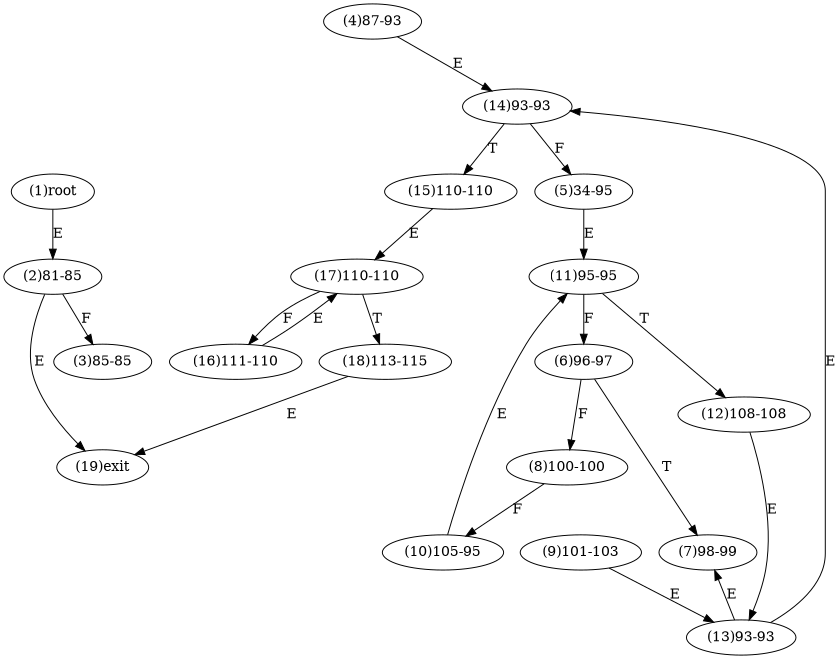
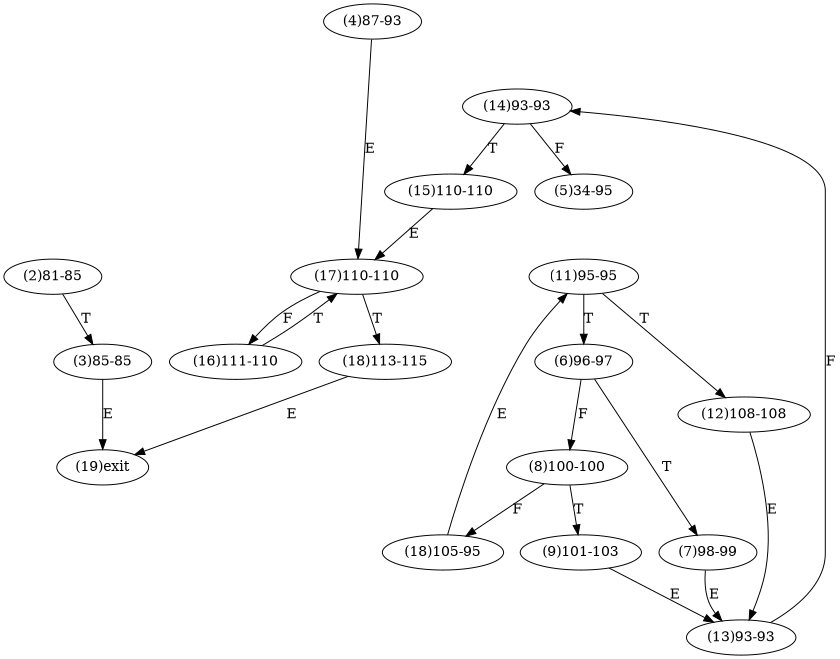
edge "(4)87-93" -> "(14)93-93": now "(4)87-93" -> "(17)110-110"
node "(1)root": removed
edge "(5)34-95" -> "(11)95-95": removed, label "E"
edge "(2)81-85" -> "(3)85-85": label "F" -> "T"
edge "(16)111-110" -> "(17)110-110": label "E" -> "T"
edge "(11)95-95" -> "(6)96-97": label "F" -> "T"
edge "(13)93-93" -> "(14)93-93": label "E" -> "F"
edge "(2)81-85" -> "(19)exit": now "(3)85-85" -> "(19)exit"
edge "(8)100-100" -> "(9)101-103": added, label "T"
node "(10)105-95": label "(10)105-95" -> "(18)105-95"
edge "(13)93-93" -> "(7)98-99": reversed
